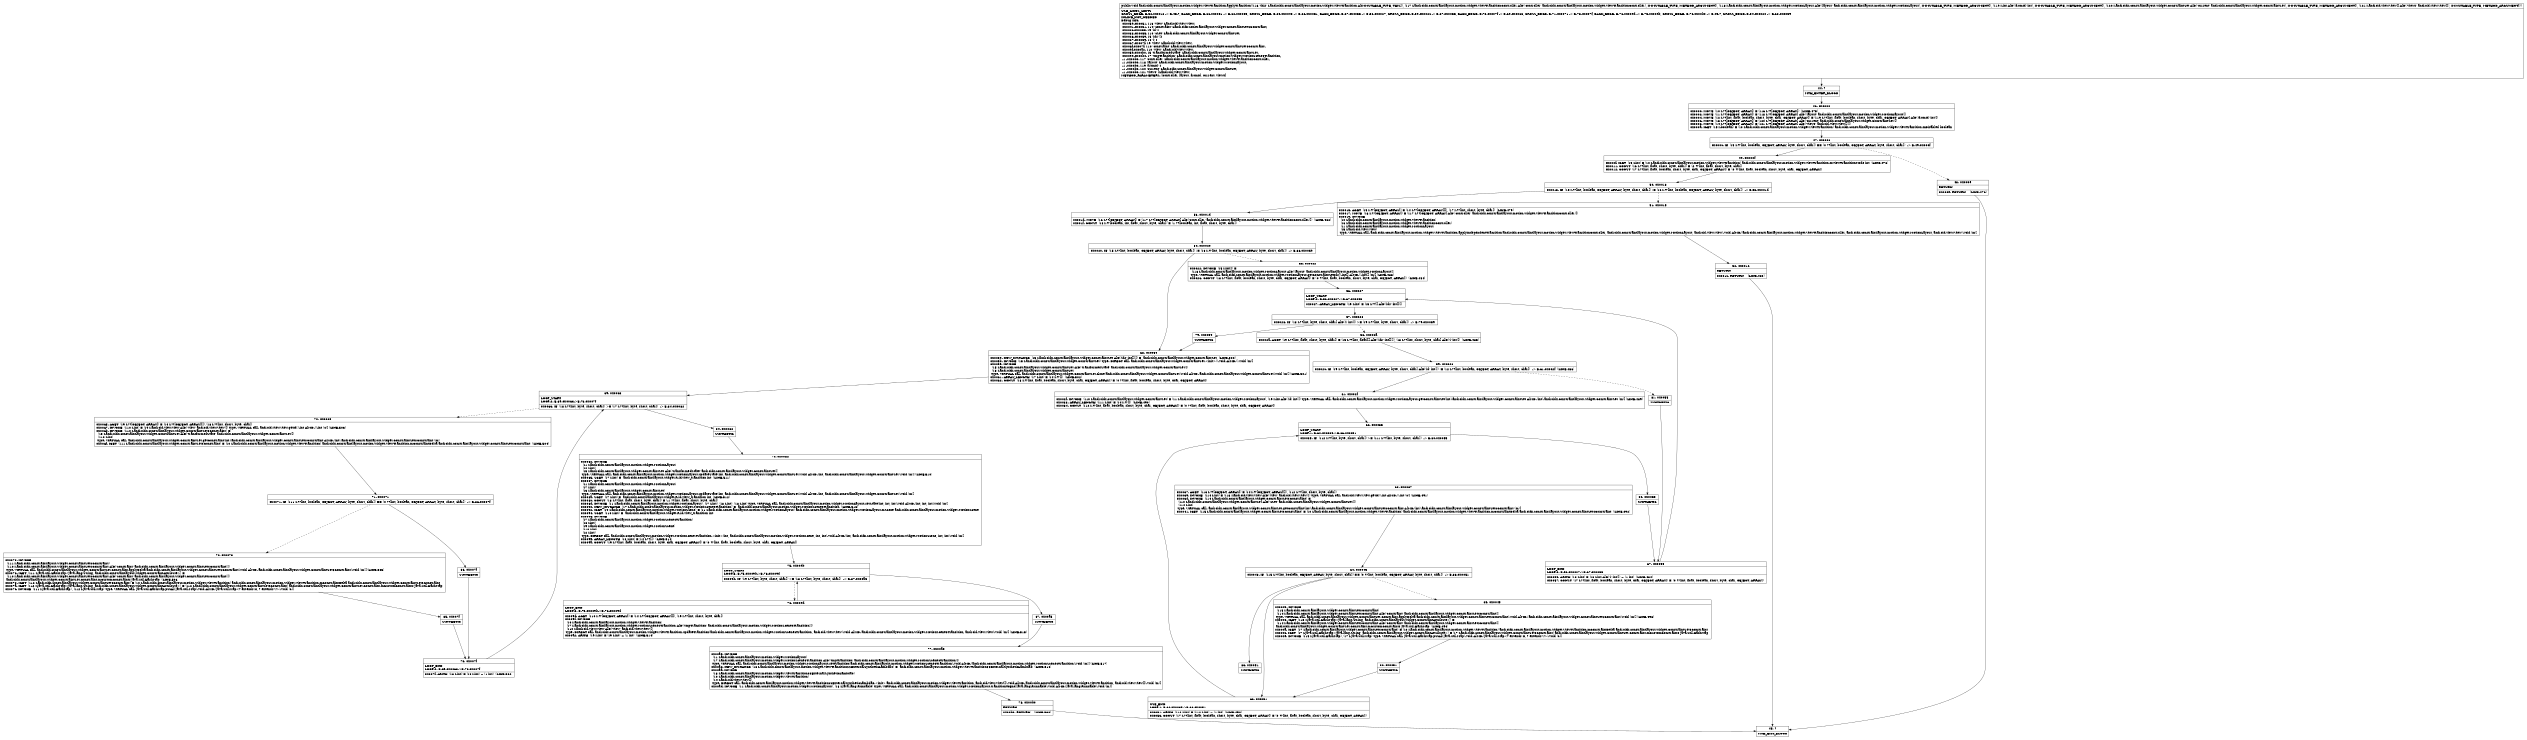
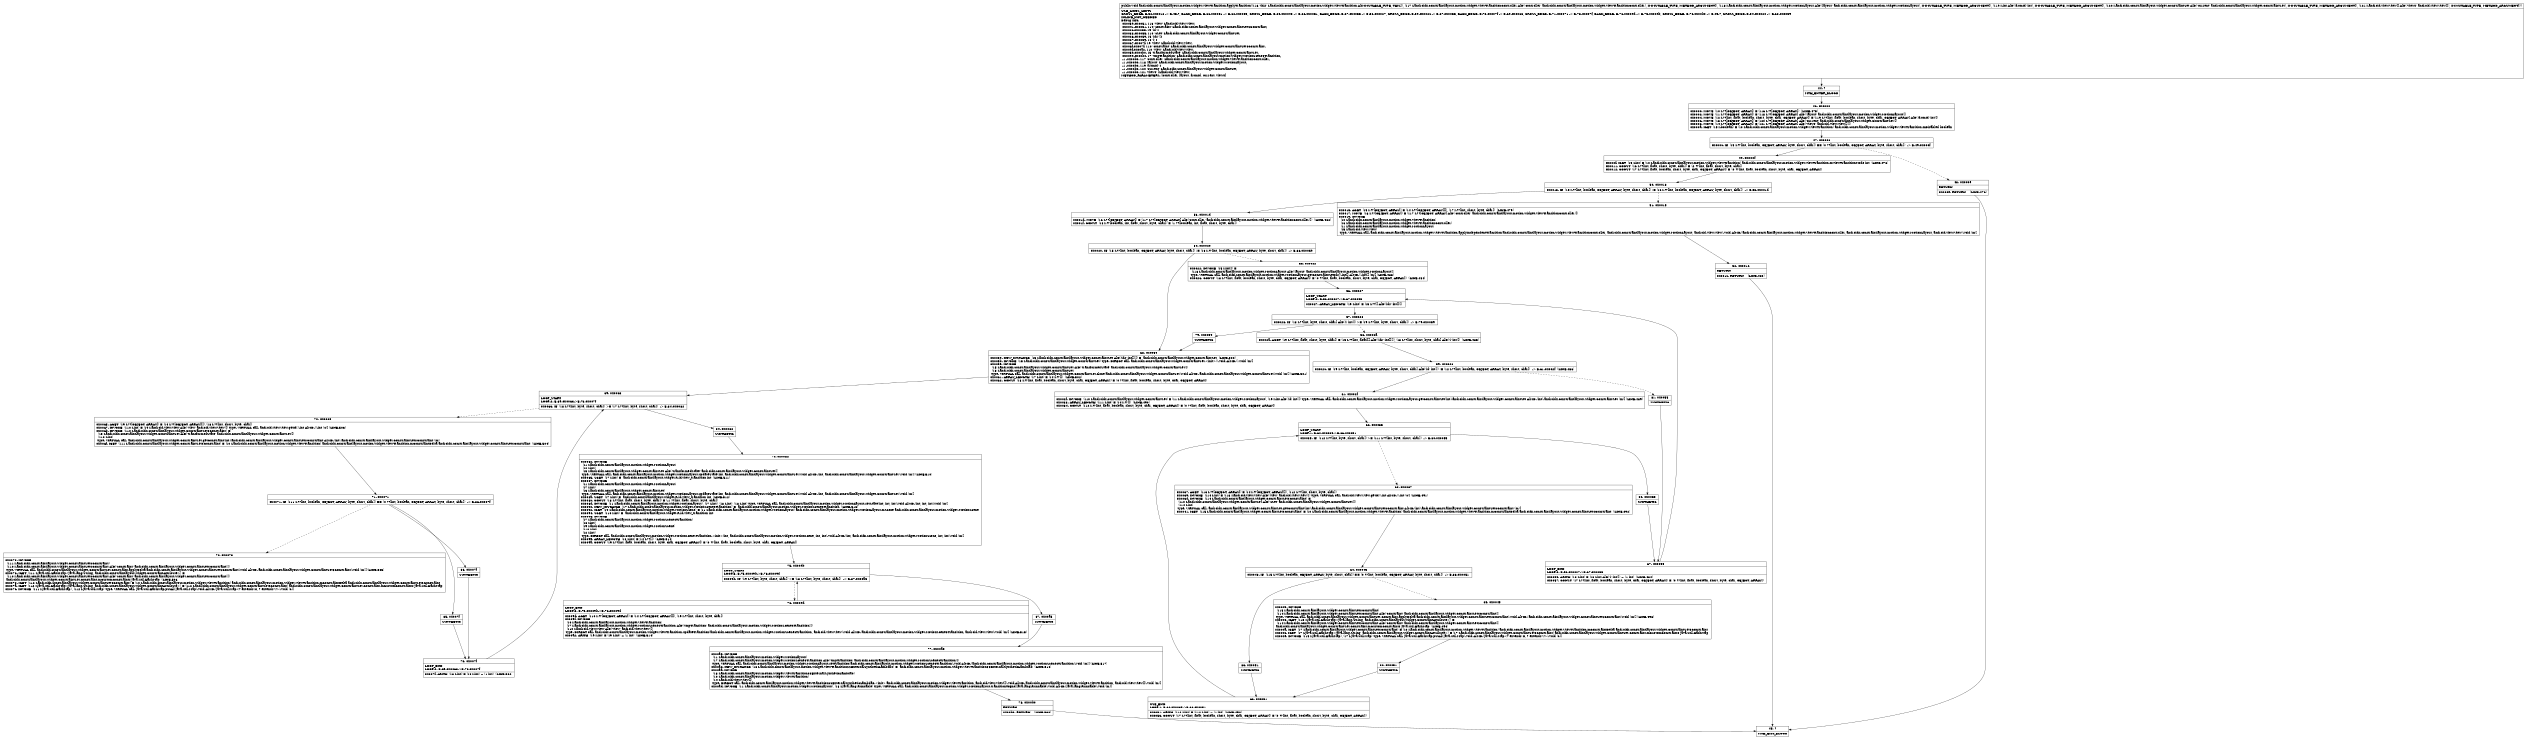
edge "62: 0x0035" -> "63: 0x0037": added
edge "72: 0x0073" -> "85: 0x007f": now "71: 0x0071" -> "85: 0x007f"
edge "64: 0x0043" -> "66: 0x0051": now "83: 0x0051" -> "66: 0x0051"
